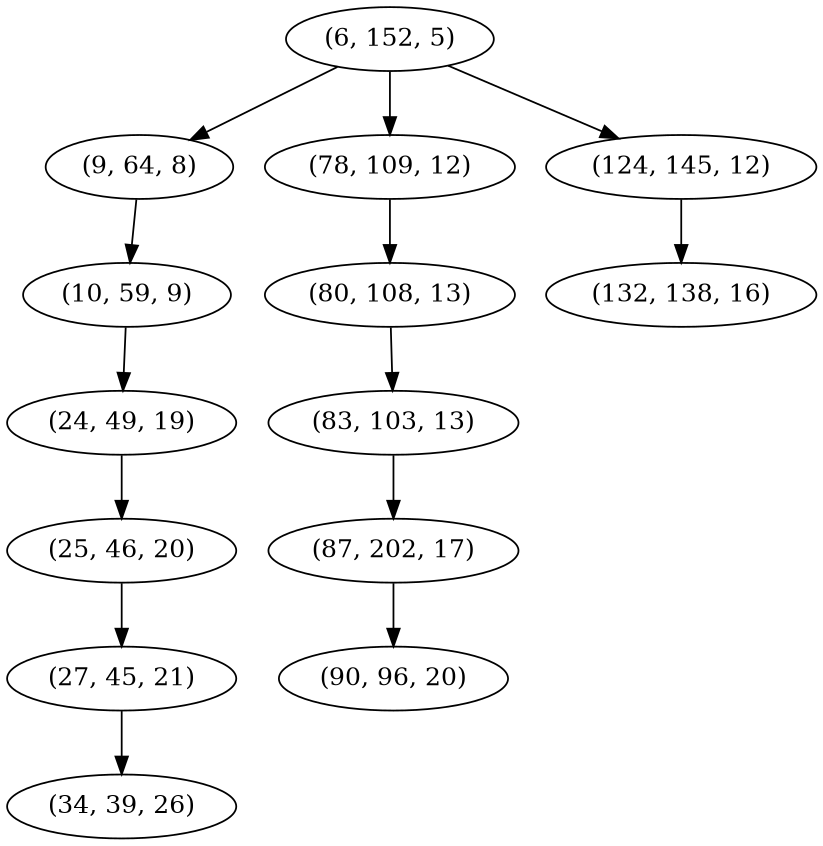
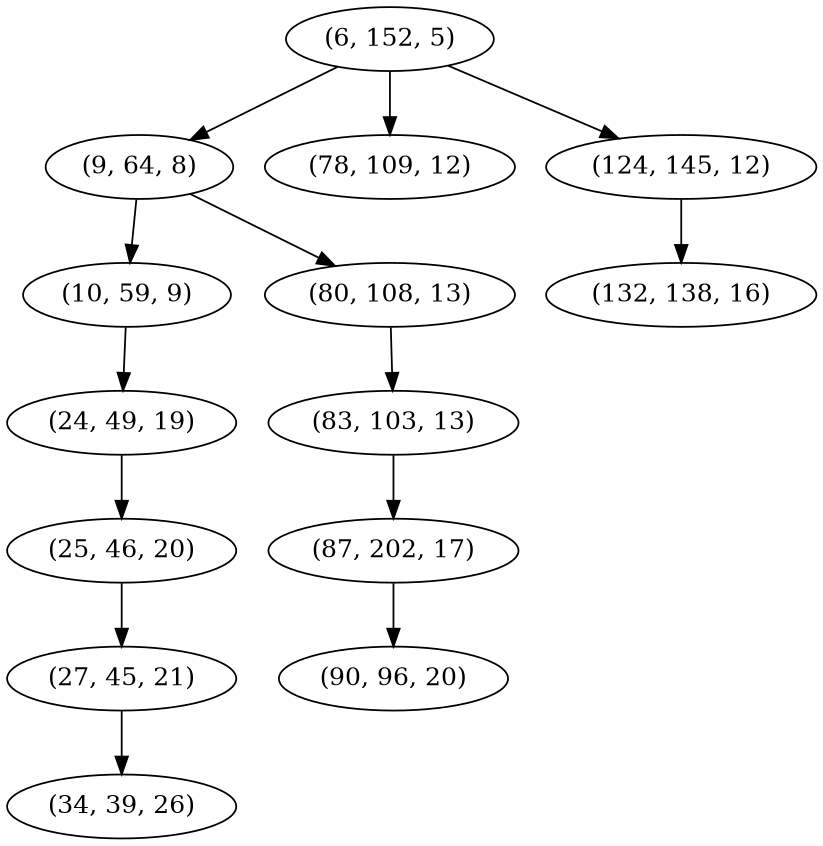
edge "(78, 109, 12)" -> "(80, 108, 13)": now "(9, 64, 8)" -> "(80, 108, 13)"
